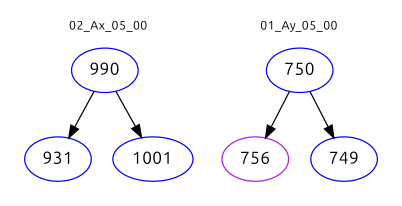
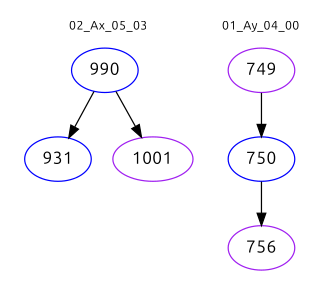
cluster "02_Ax_05_00": label "02_Ax_05_00" -> "02_Ax_05_03"
cluster "01_Ay_05_00": label "01_Ay_05_00" -> "01_Ay_04_00"
edge "750" -> "749": reversed
node "1001": color blue -> purple
node "749": color blue -> purple
